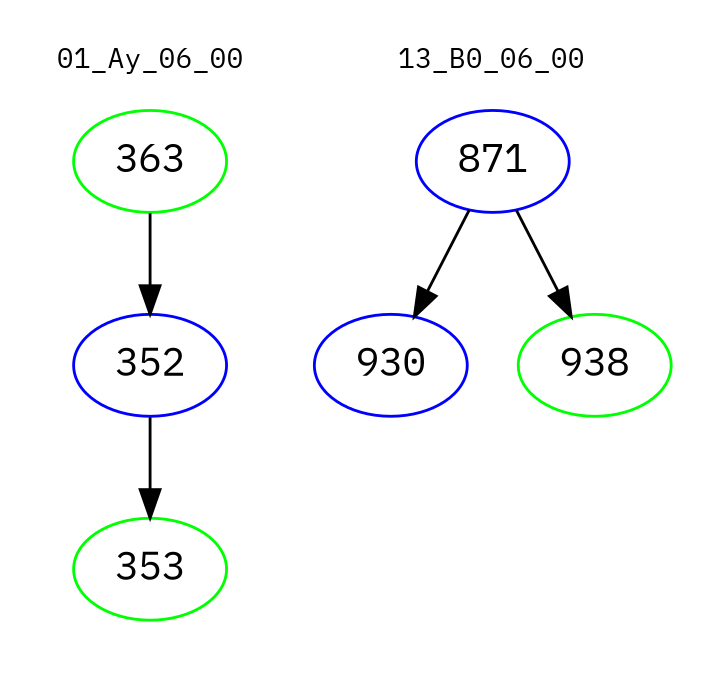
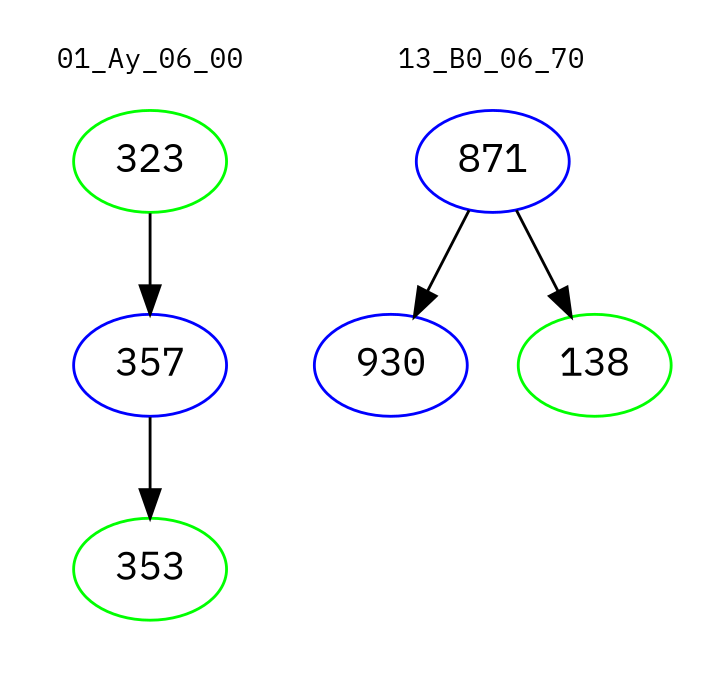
cluster "13_B0_06_00": label "13_B0_06_00" -> "13_B0_06_70"
node "363": label "363" -> "323"
node "352": label "352" -> "357"
node "938": label "938" -> "138"
